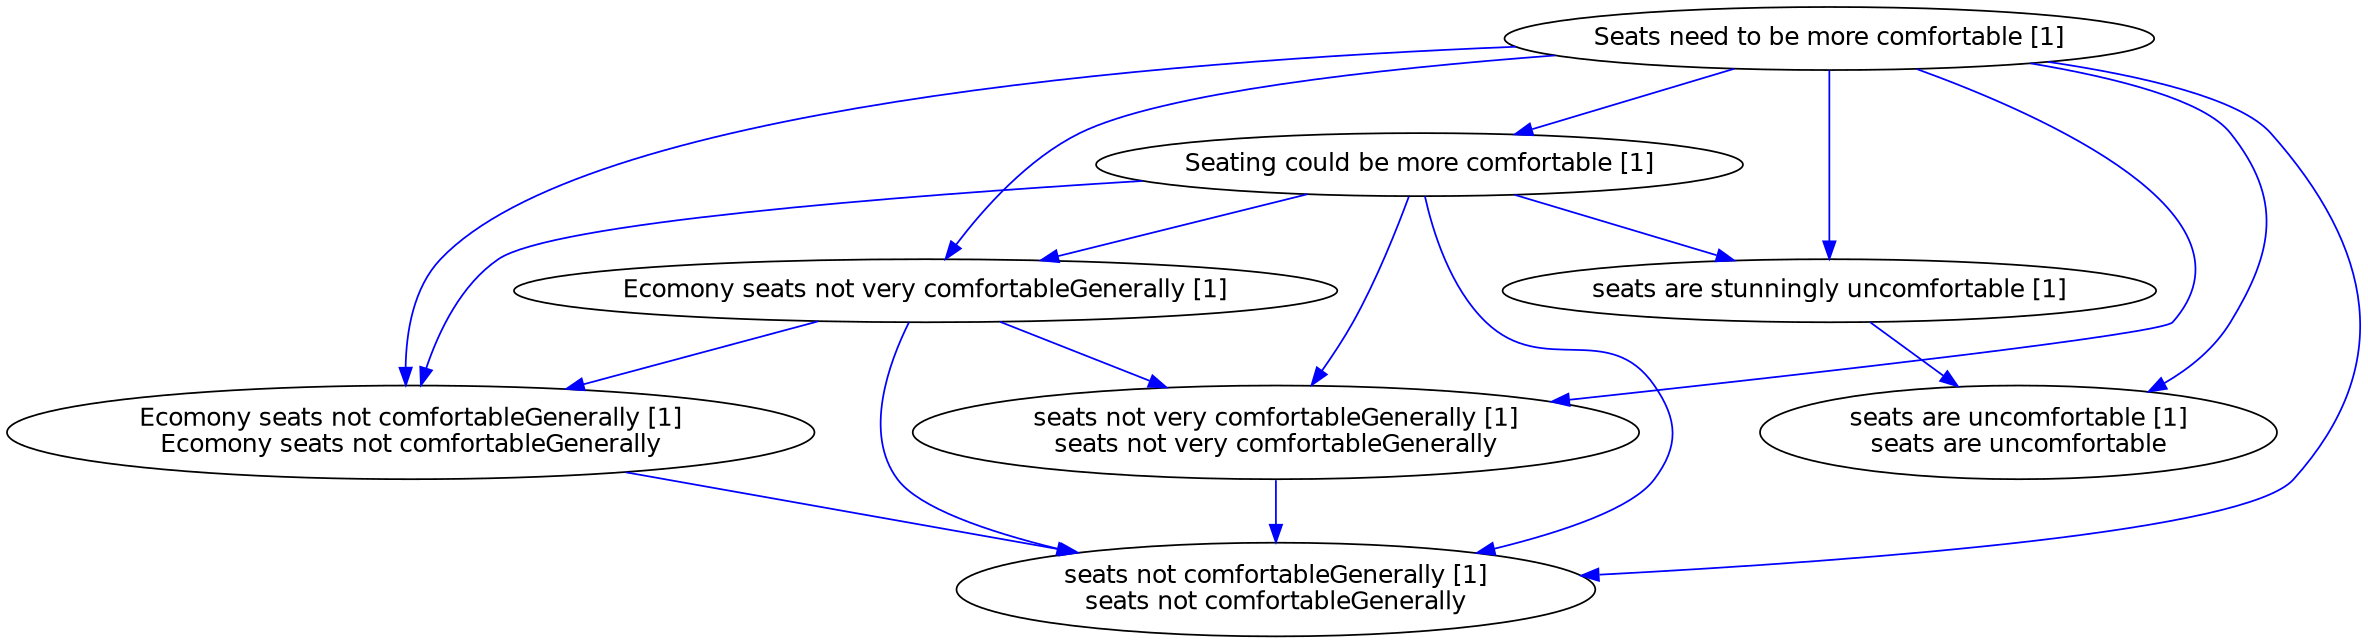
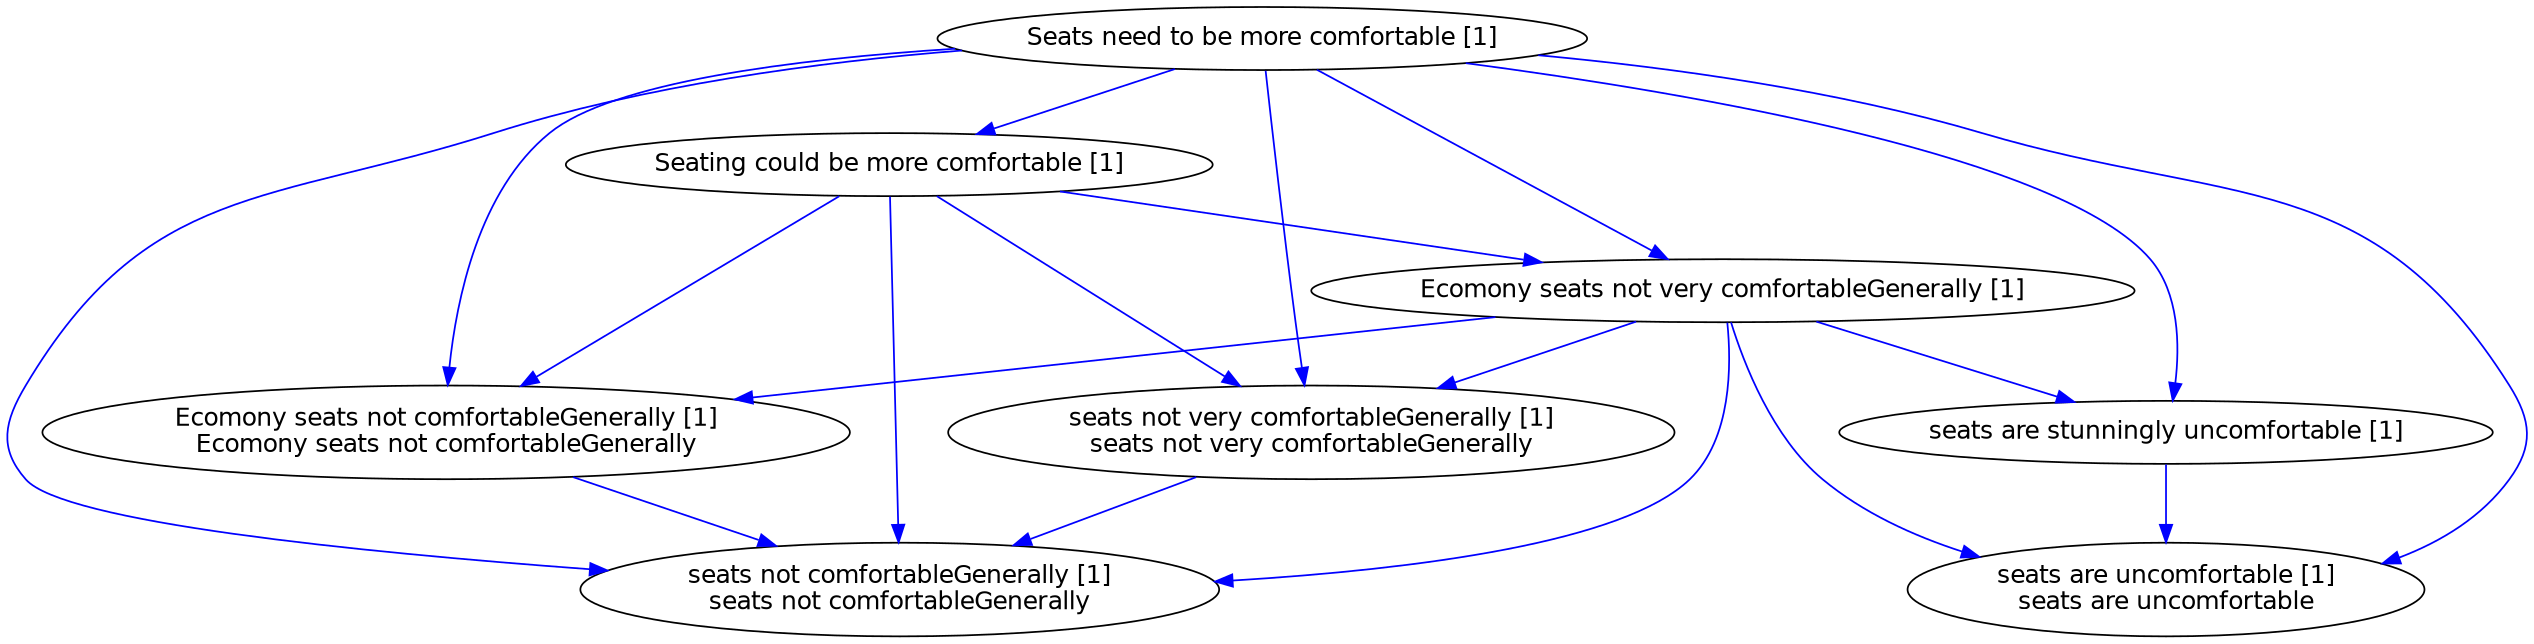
edge "Seating could be more comfortable [1]" -> "seats are stunningly uncomfortable [1]": now "Ecomony seats not very comfortableGenerally [1]" -> "seats are stunningly uncomfortable [1]"
edge "Ecomony seats not very comfortableGenerally [1]" -> "seats are uncomfortable [1] seats are uncomfortable": added
